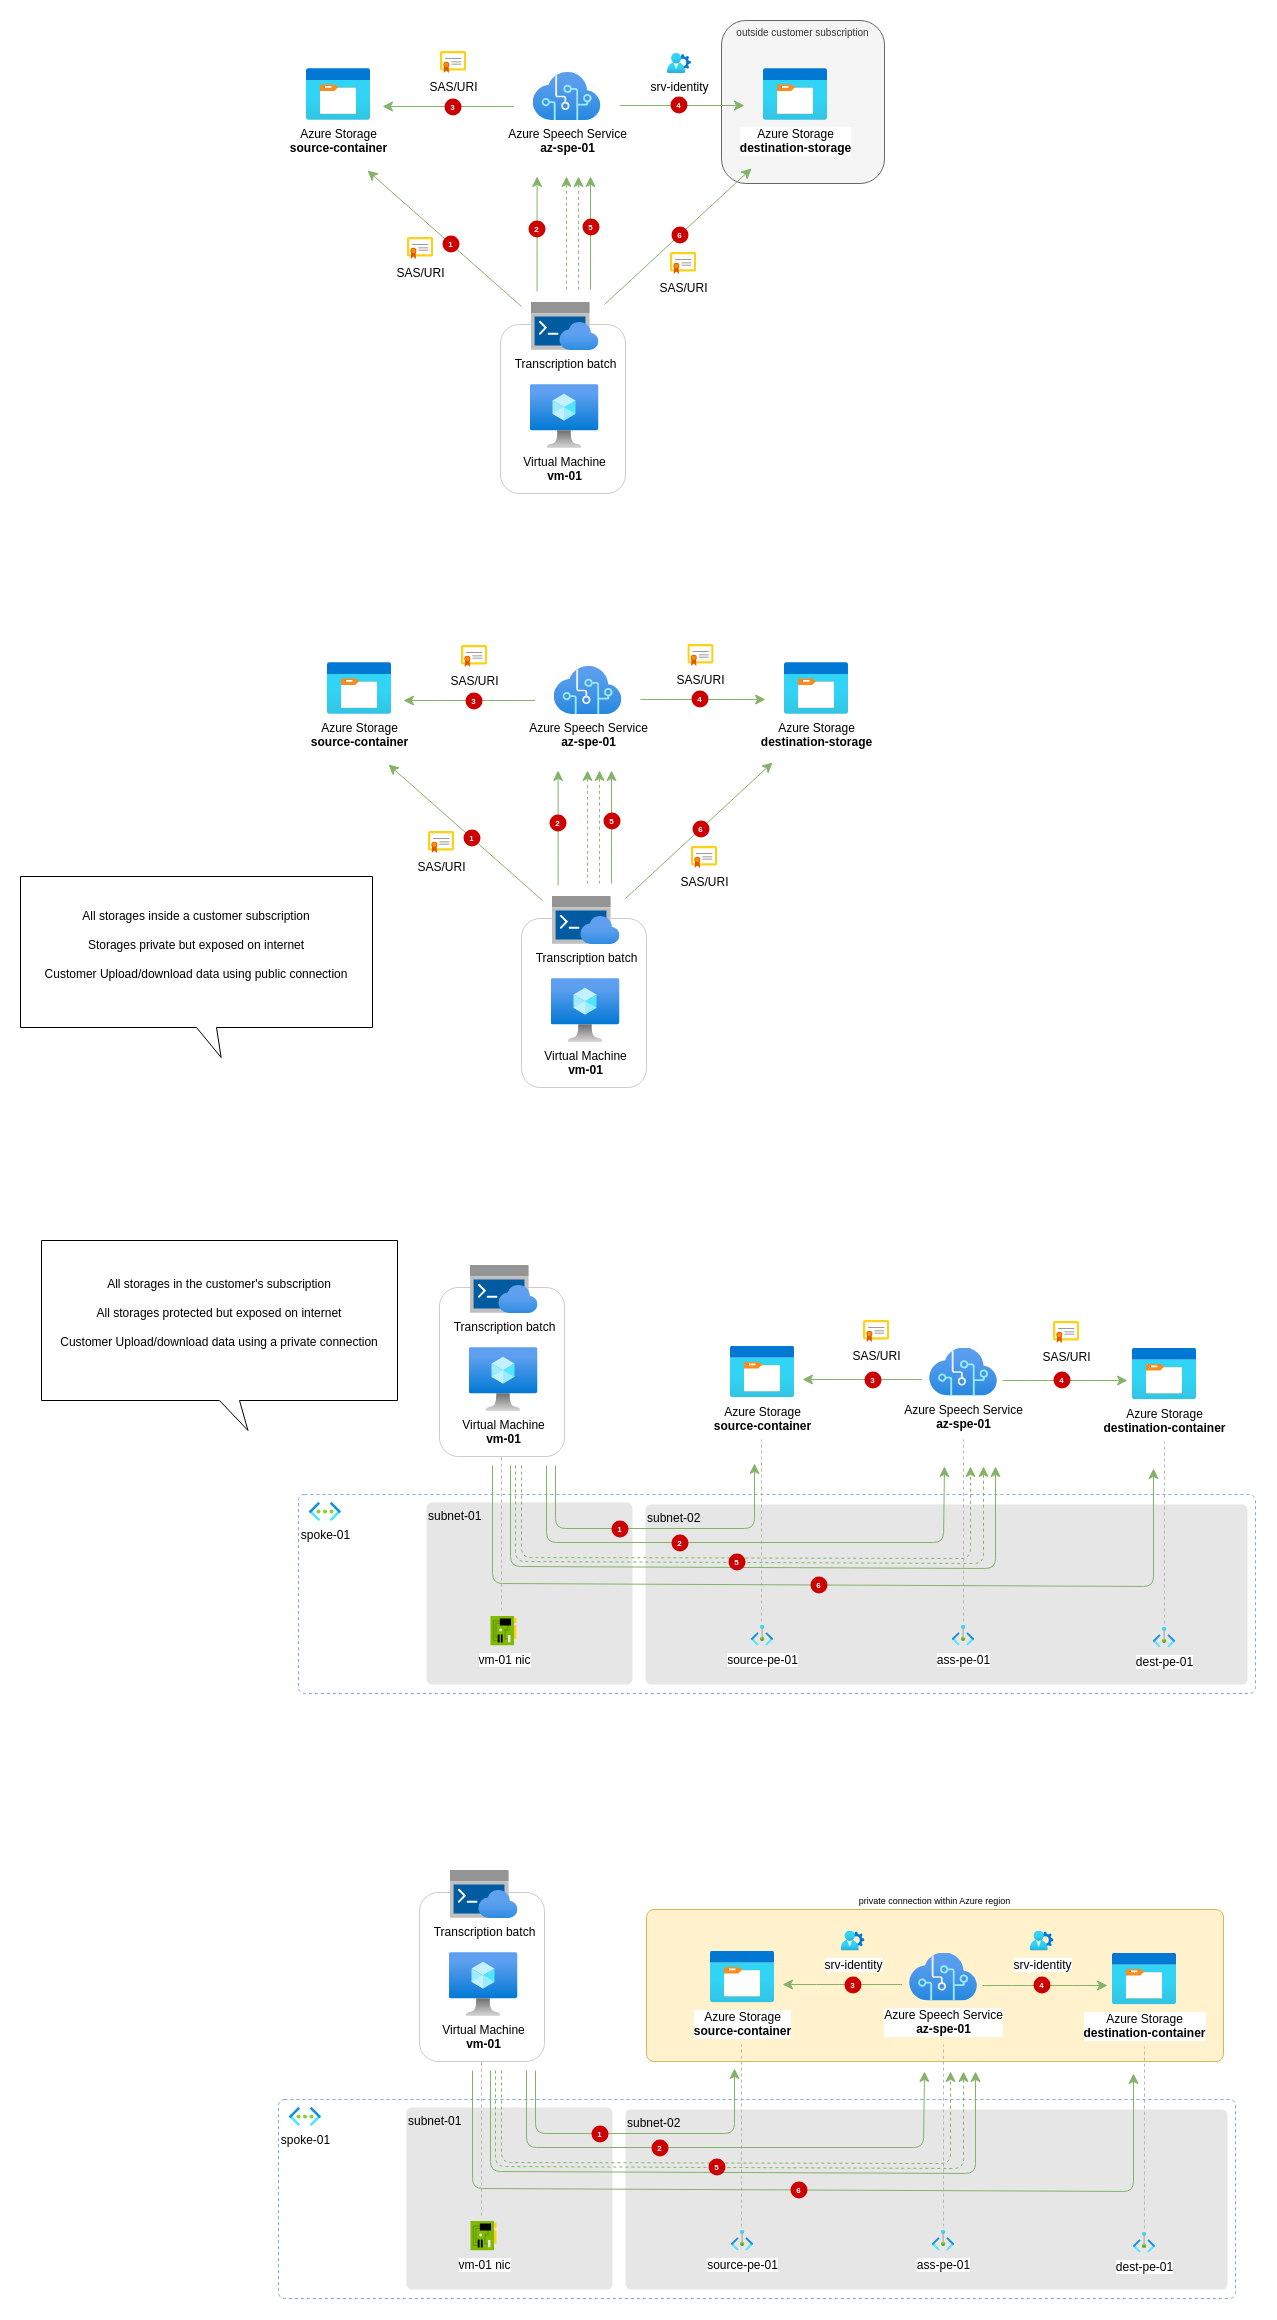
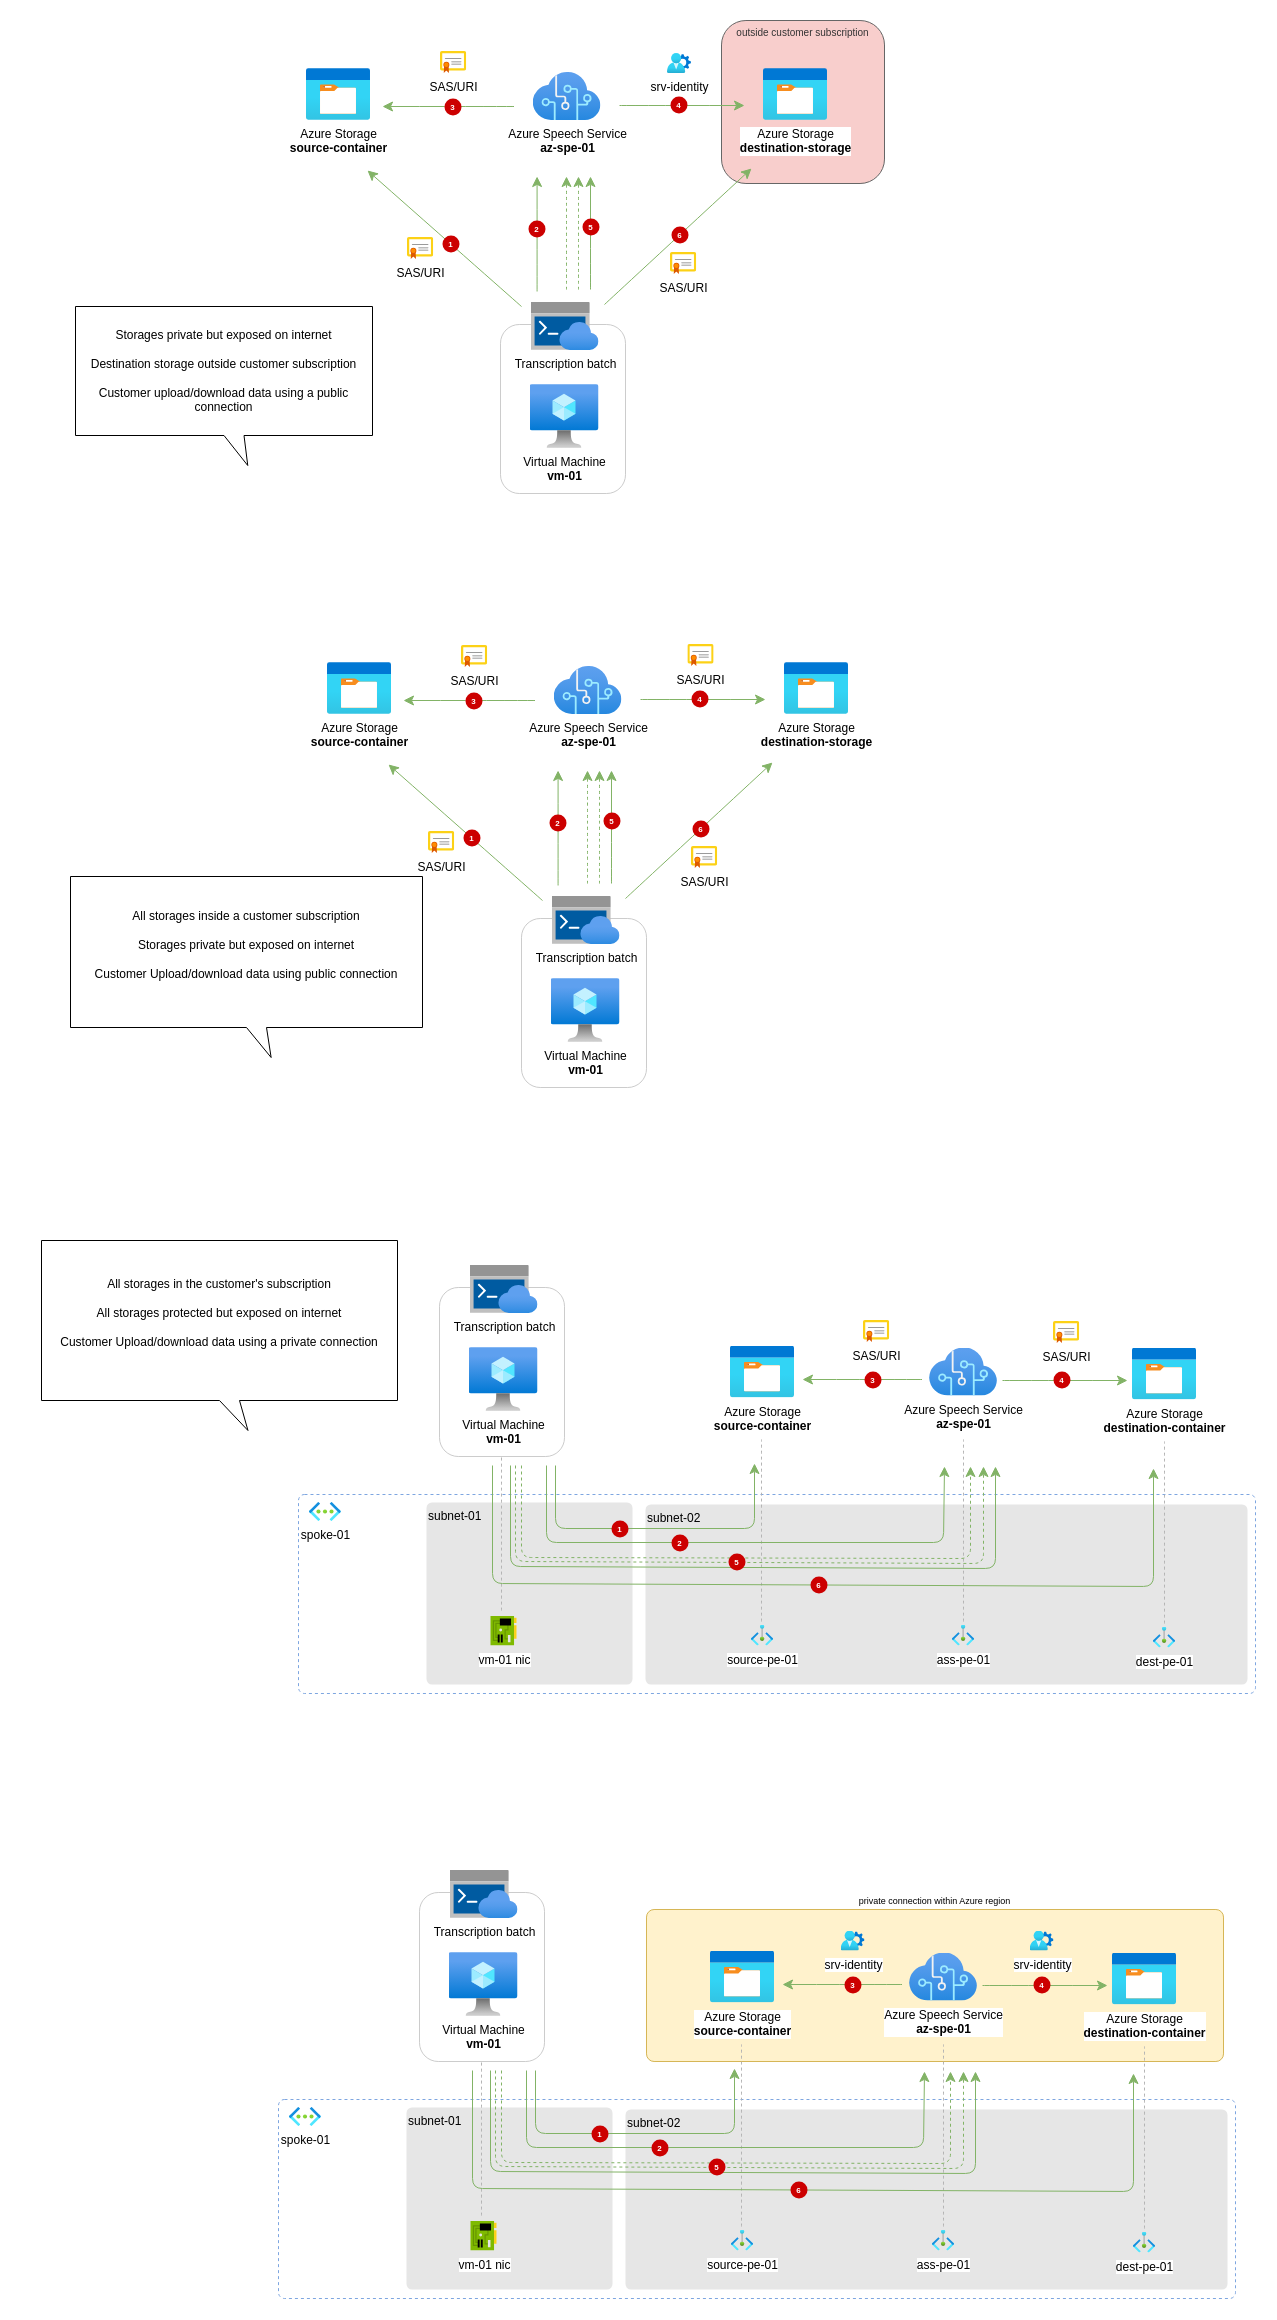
node "outside customer subscription": fillcolor #f5f5f5 -> #f8cecc
node "Storages private but exposed on internet Destination storage outside customer subscription Customer upload/download data using a public connection": added
node "All storages inside a customer subscription Storages private but exposed on internet Customer Upload/download data using public connection": moved (197, 967) -> (247, 967)
